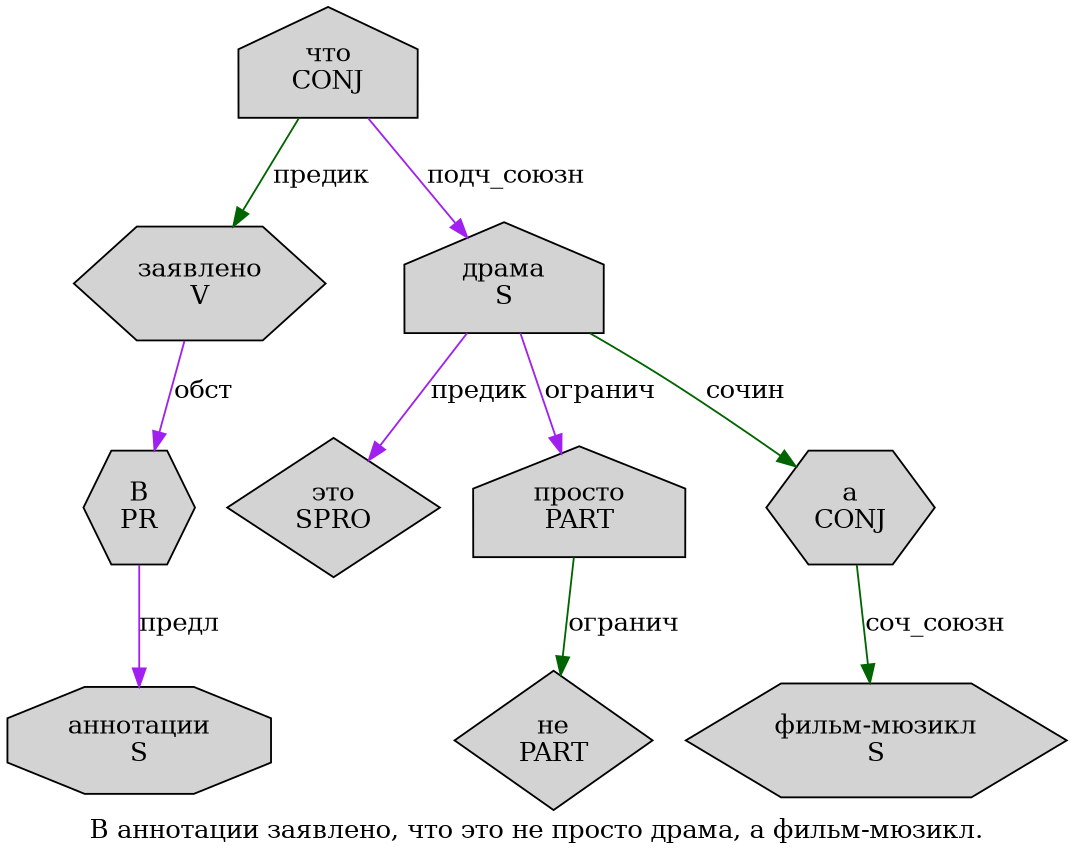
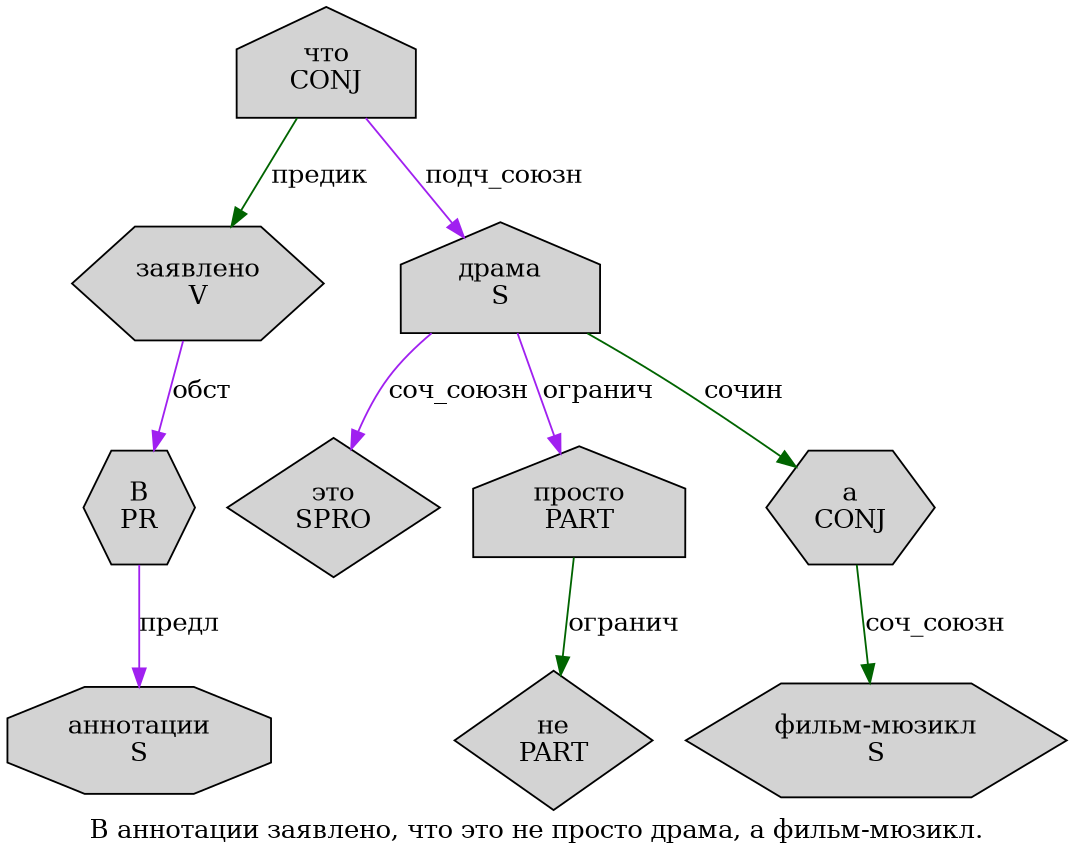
edge "драма S" -> "это SPRO": label "предик" -> "соч_союзн"
